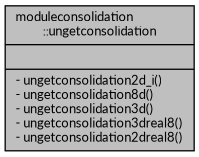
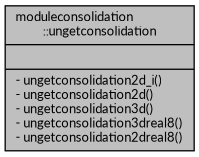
node "moduleconsolidation": text "- ungetconsolidation8d()" -> "- ungetconsolidation2d()"
